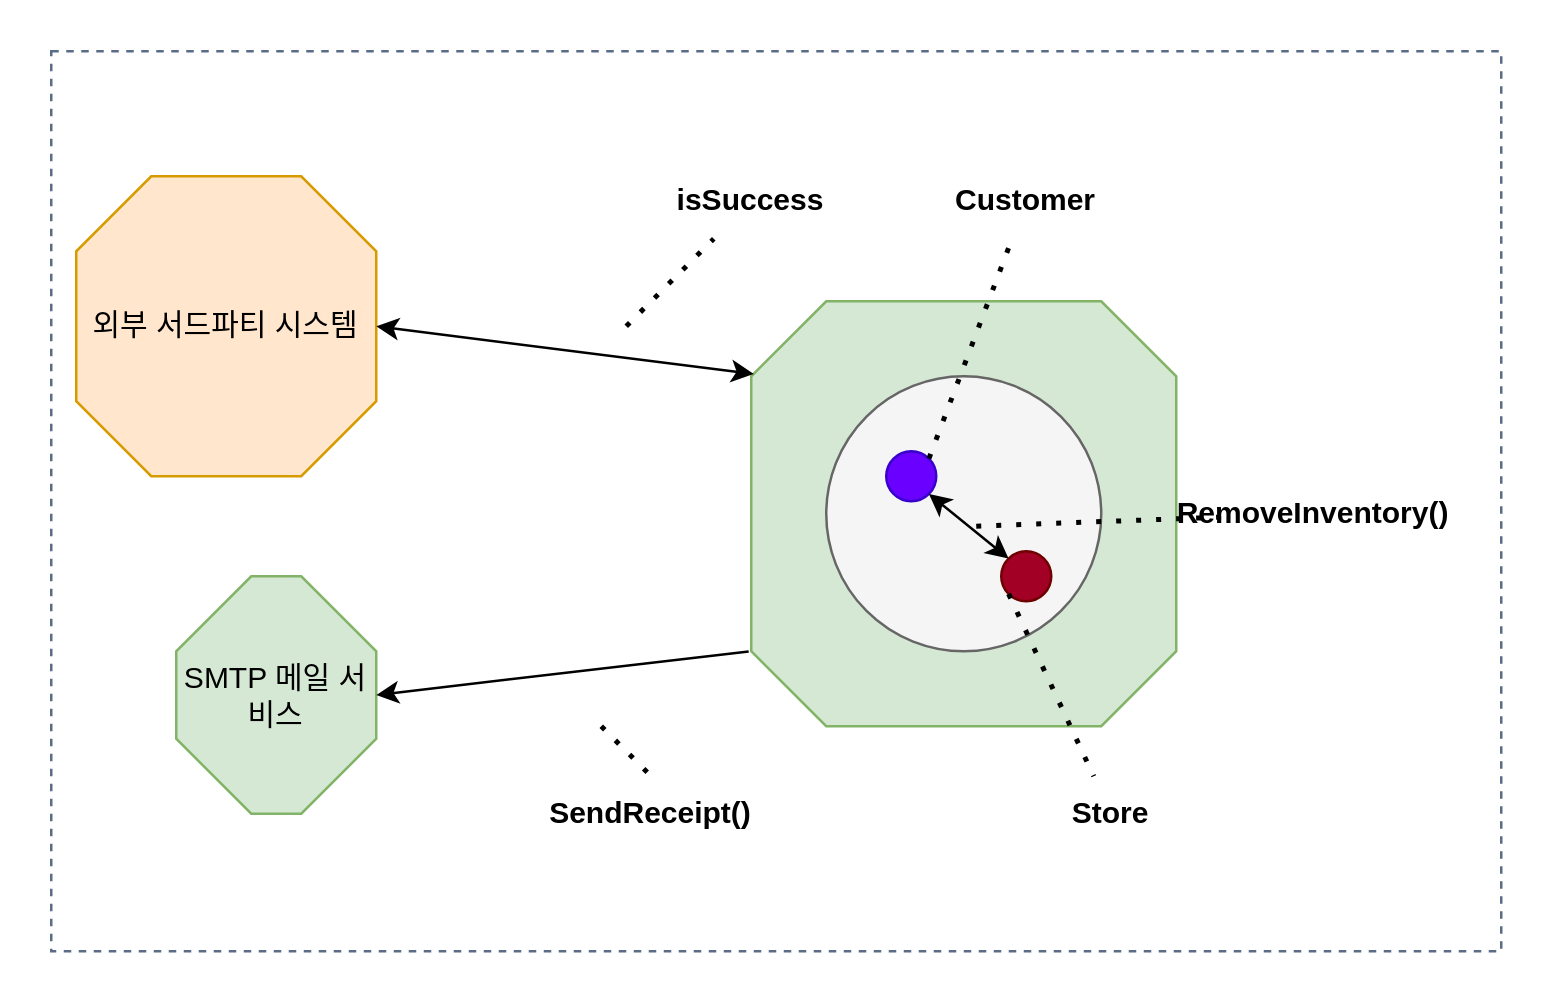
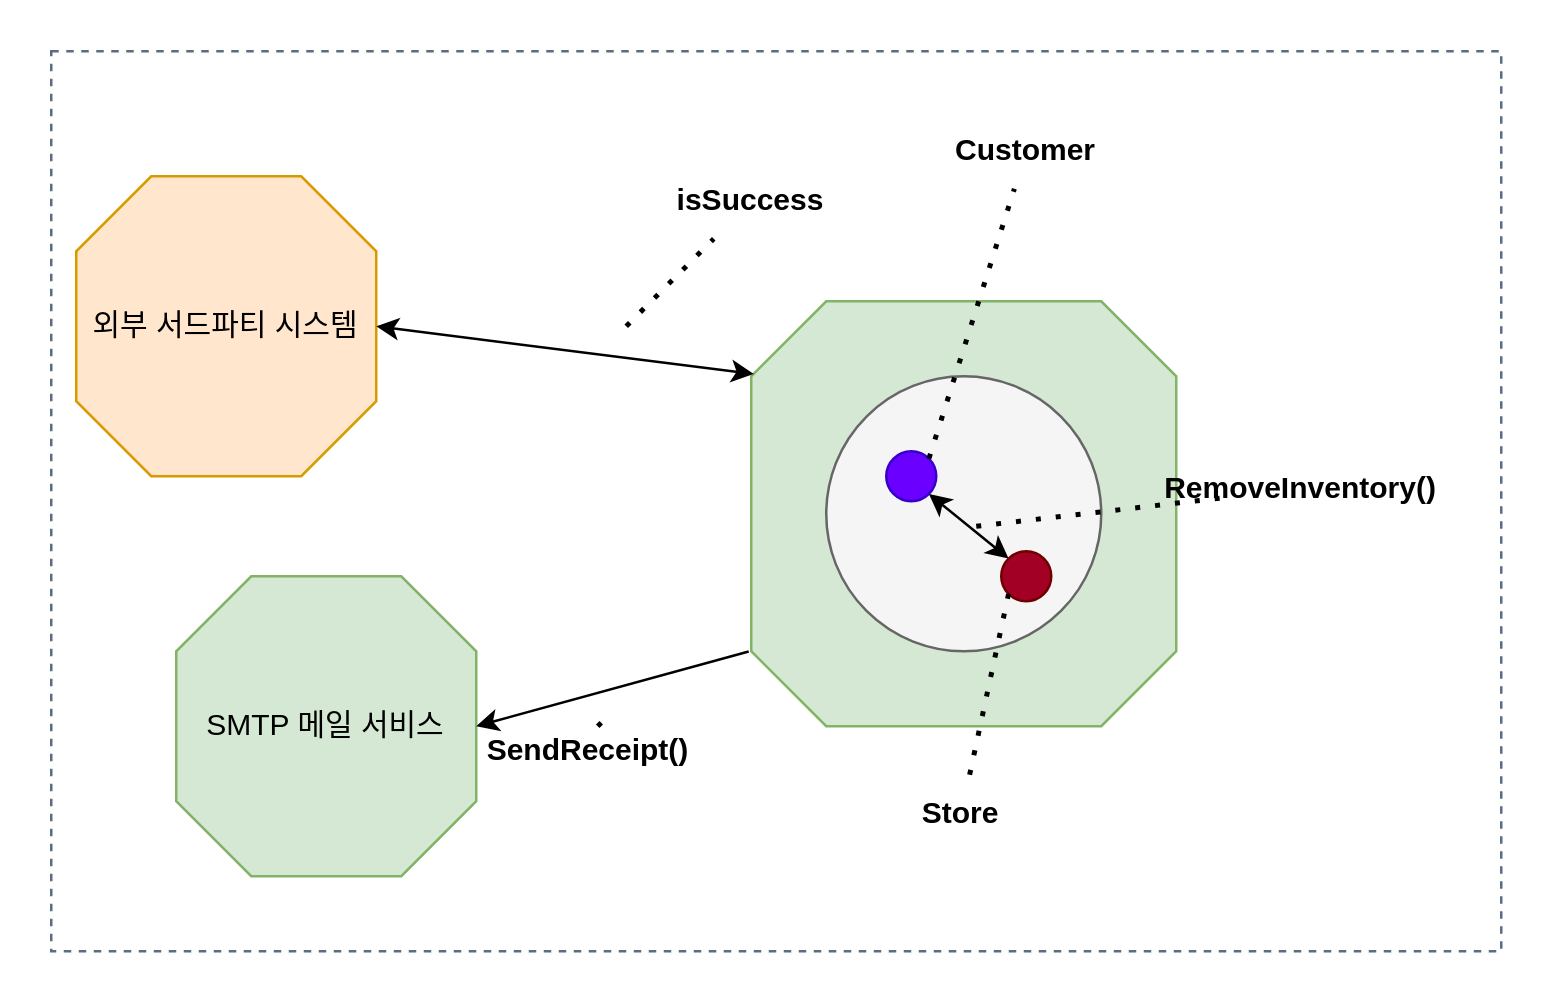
node "Customer": moved (1026, 201) -> (1026, 151)
node "RemoveInventory()": moved (1314, 514) -> (1301, 489)
node "SMTP 메일 서비스": size 200x238 -> 300x300
node "SendReceipt()": moved (651, 814) -> (589, 751)
node "Store": moved (1111, 814) -> (961, 814)
